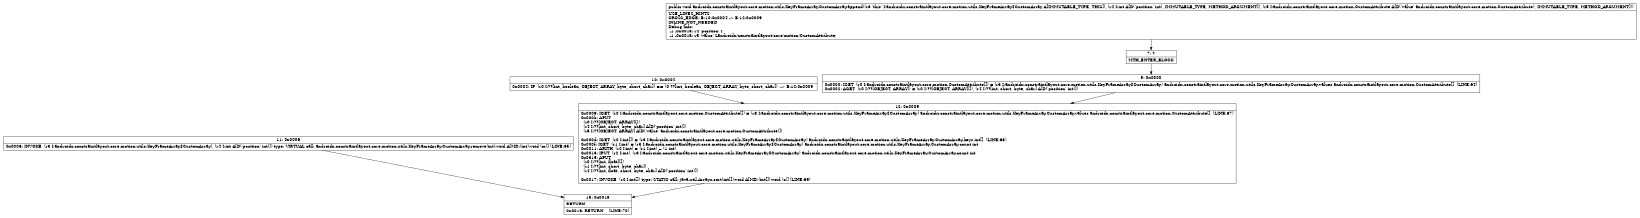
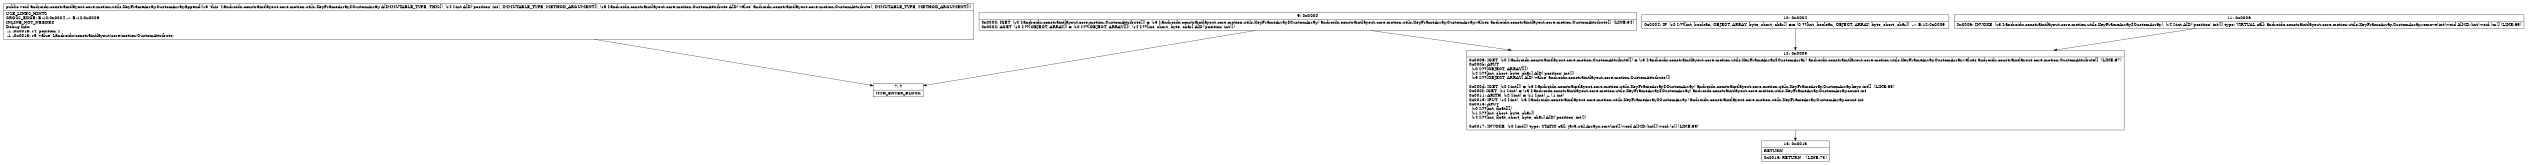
edge "7: ?" -> "9: 0x0000": reversed
node "12: 0x0009": text "0x0315: APUT" -> "0x0015: APUT"
edge "11: 0x0006" -> "13: 0x001a": now "11: 0x0006" -> "12: 0x0009"
node "13: 0x001a": text "0x001a: RETURN    (LINE:70)" -> "0x001a: RETURN    (LINE:73)"
